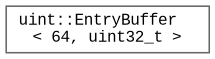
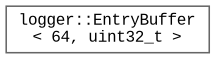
node "uint::EntryBuffer < 64, uint32_t >": label "uint::EntryBuffer < 64, uint32_t >" -> "logger::EntryBuffer < 64, uint32_t >"
